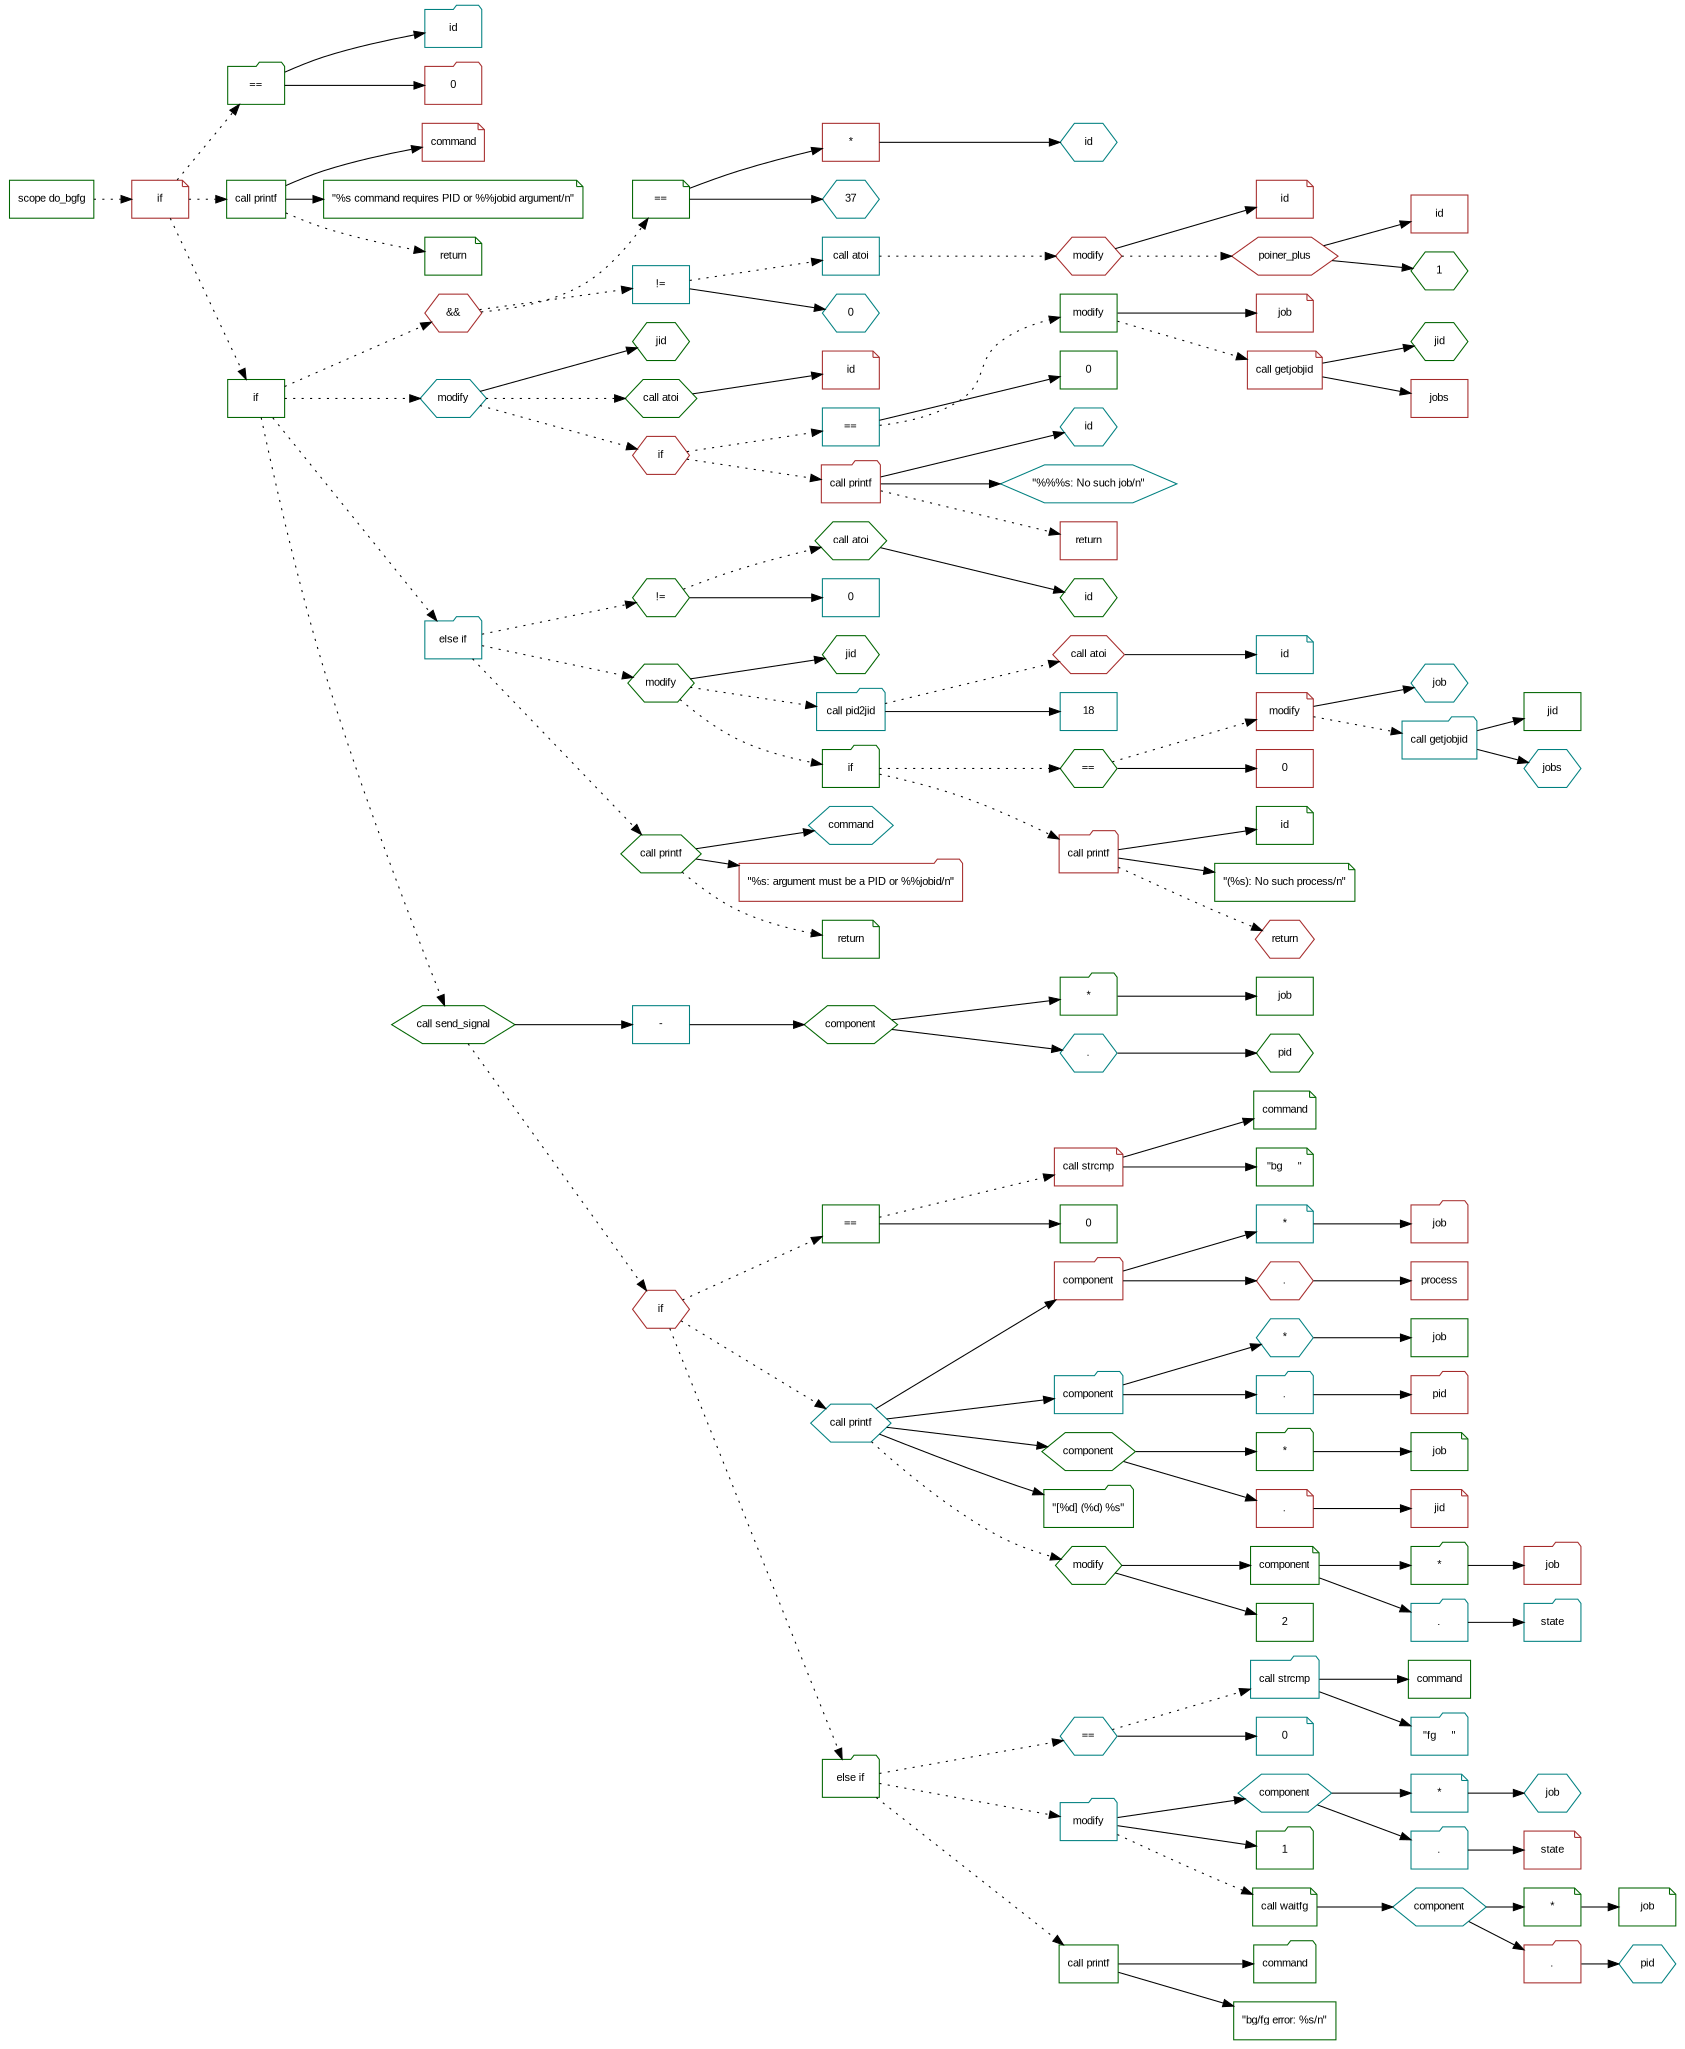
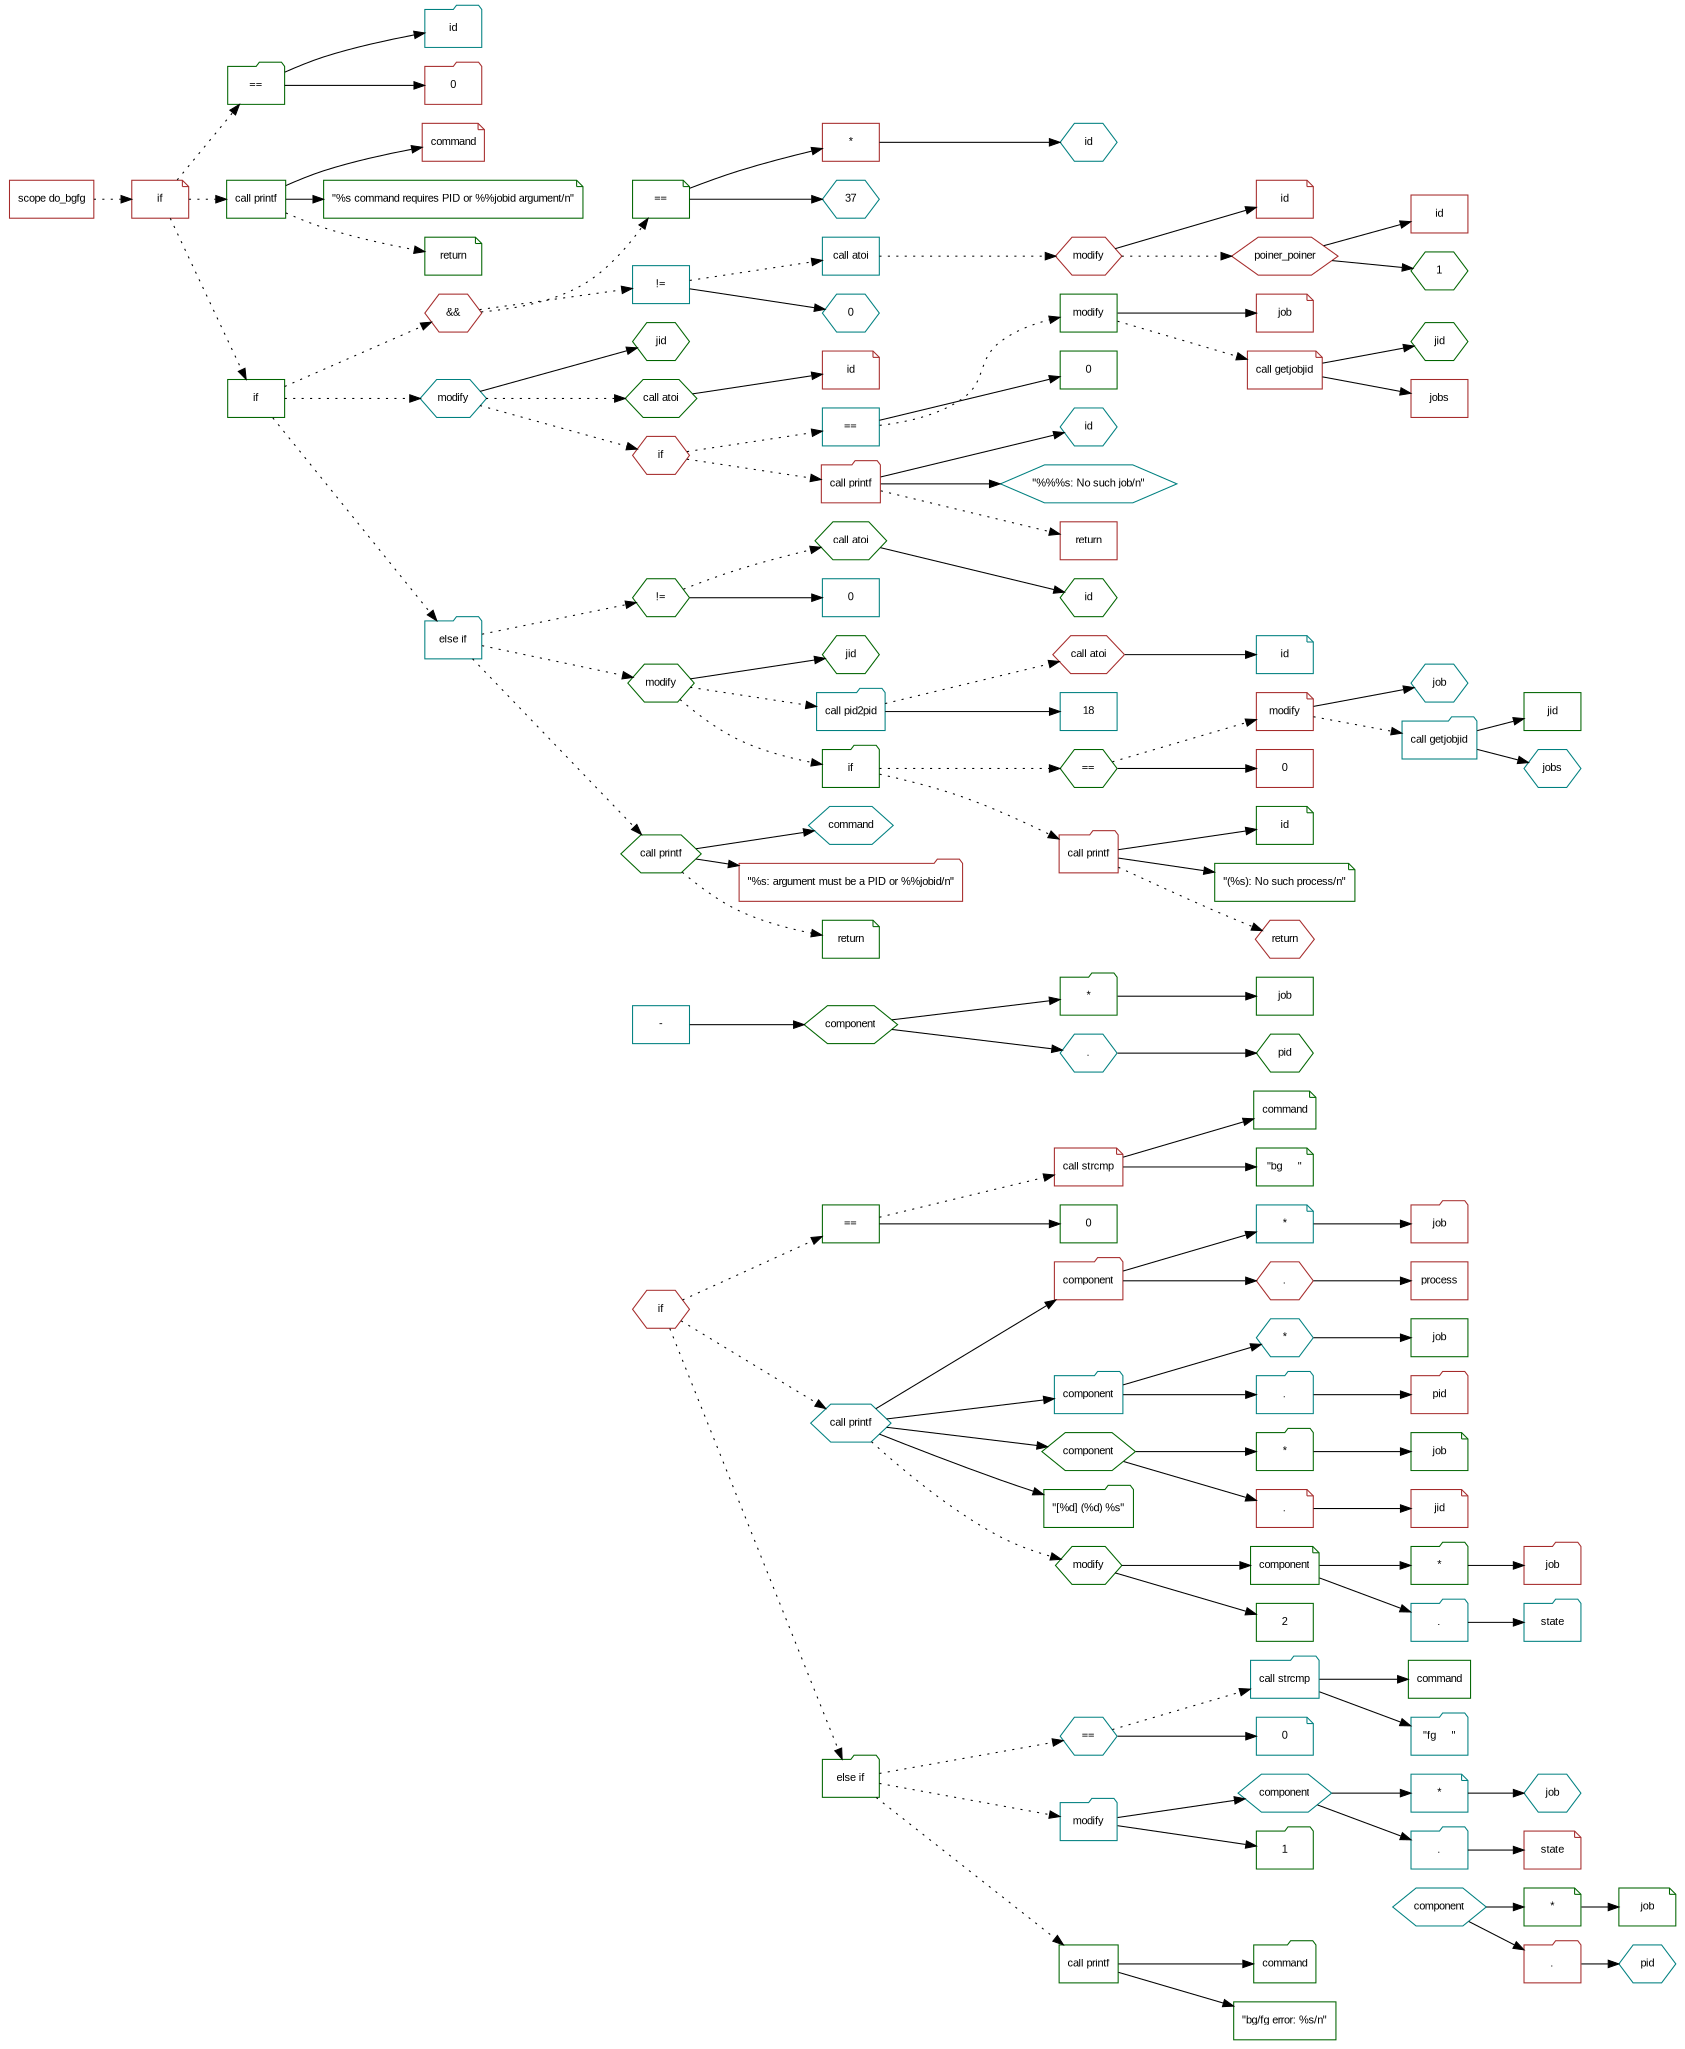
node "scope do_bgfg": color darkgreen -> brown
node "poiner_plus": label "poiner_plus" -> "poiner_poiner"
node "call pid2jid": label "call pid2jid" -> "call pid2pid"
node "call send_signal": removed
node "call waitfg": removed
